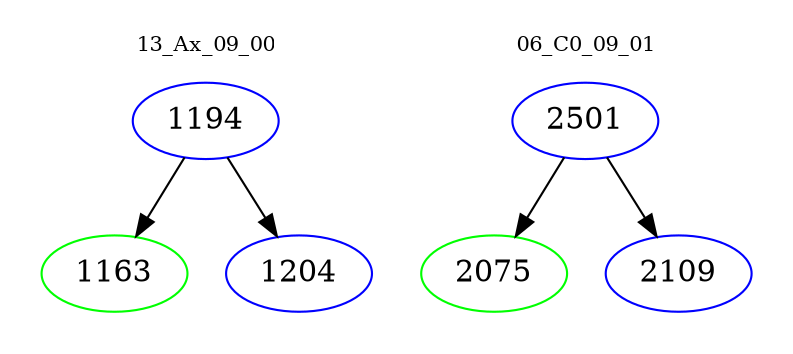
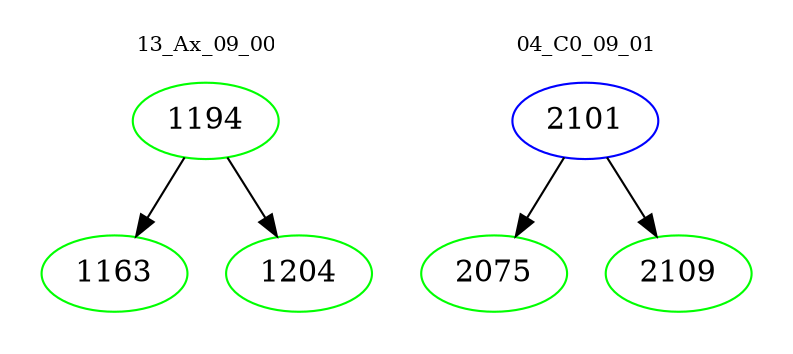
cluster "06_C0_09_01": label "06_C0_09_01" -> "04_C0_09_01"
node "1194": color blue -> green
node "2501": label "2501" -> "2101"
node "1204": color blue -> green
node "2109": color blue -> green
